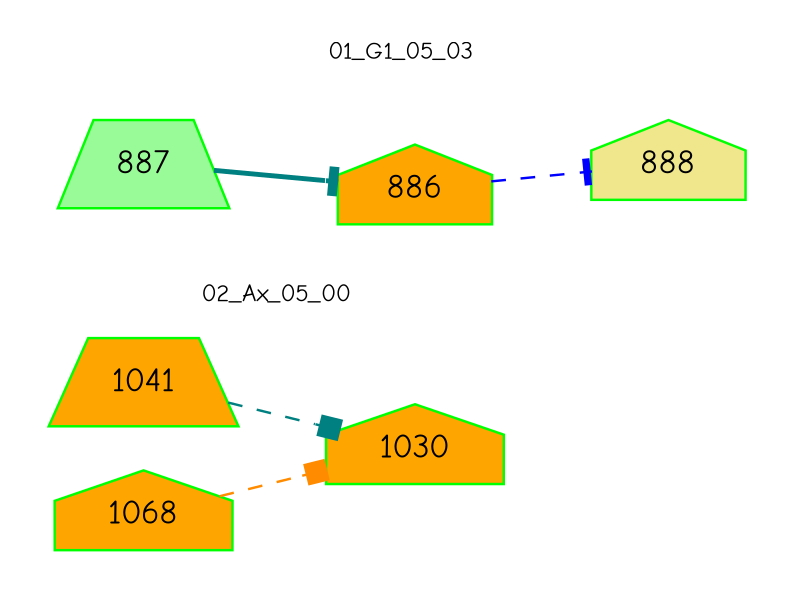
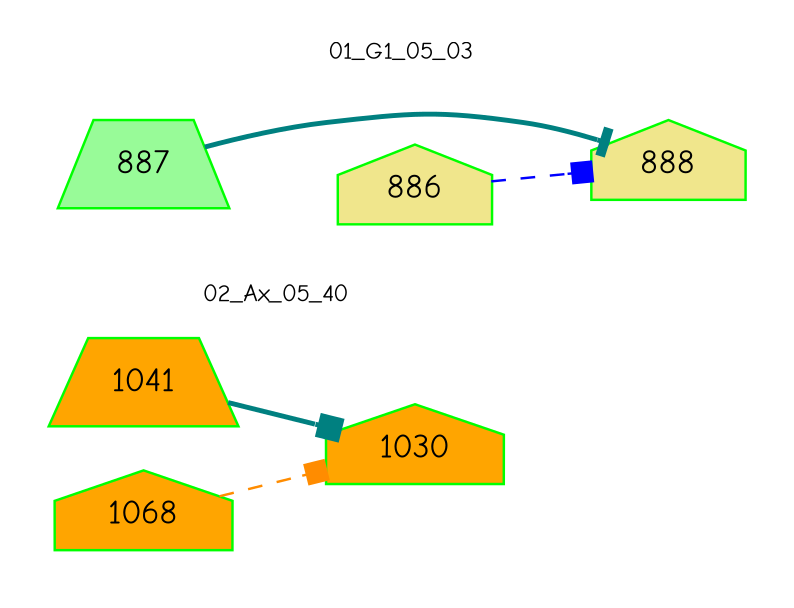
edge "887" -> "886": now "887" -> "888"
edge "886" -> "888": arrowhead tee -> box
node "886": fillcolor orange -> khaki
cluster "02_Ax_05_00": label "02_Ax_05_00" -> "02_Ax_05_40"
edge "1041" -> "1030": style dashed -> bold
